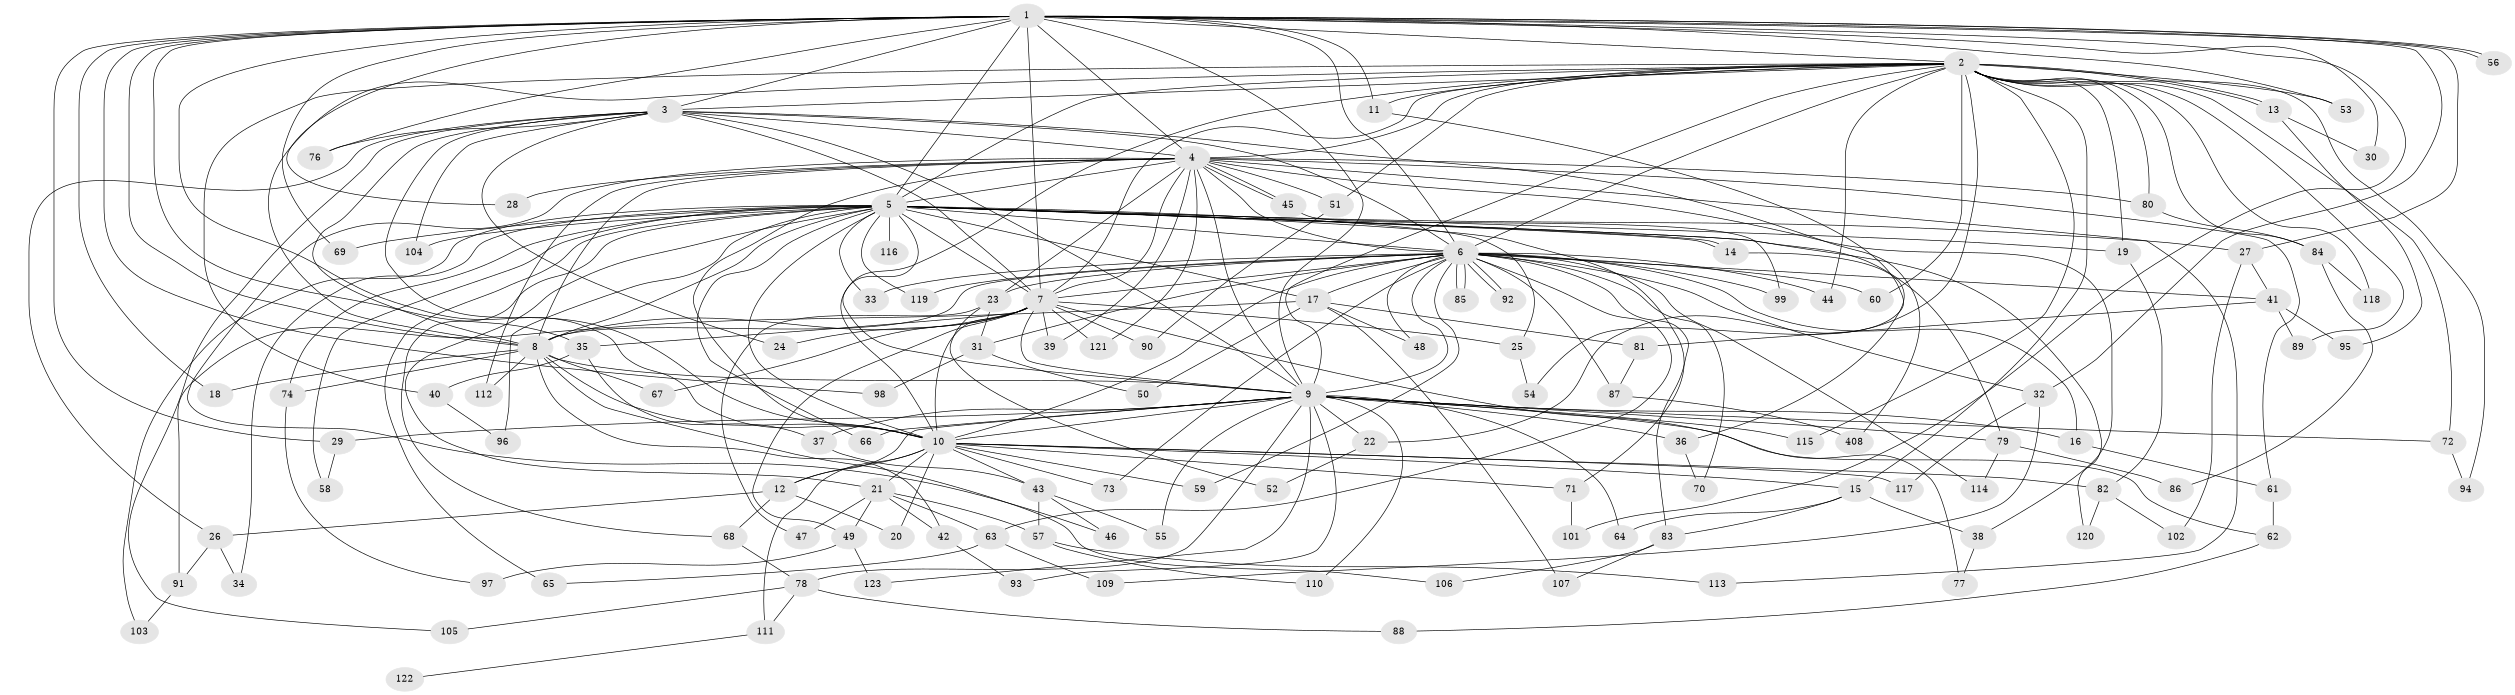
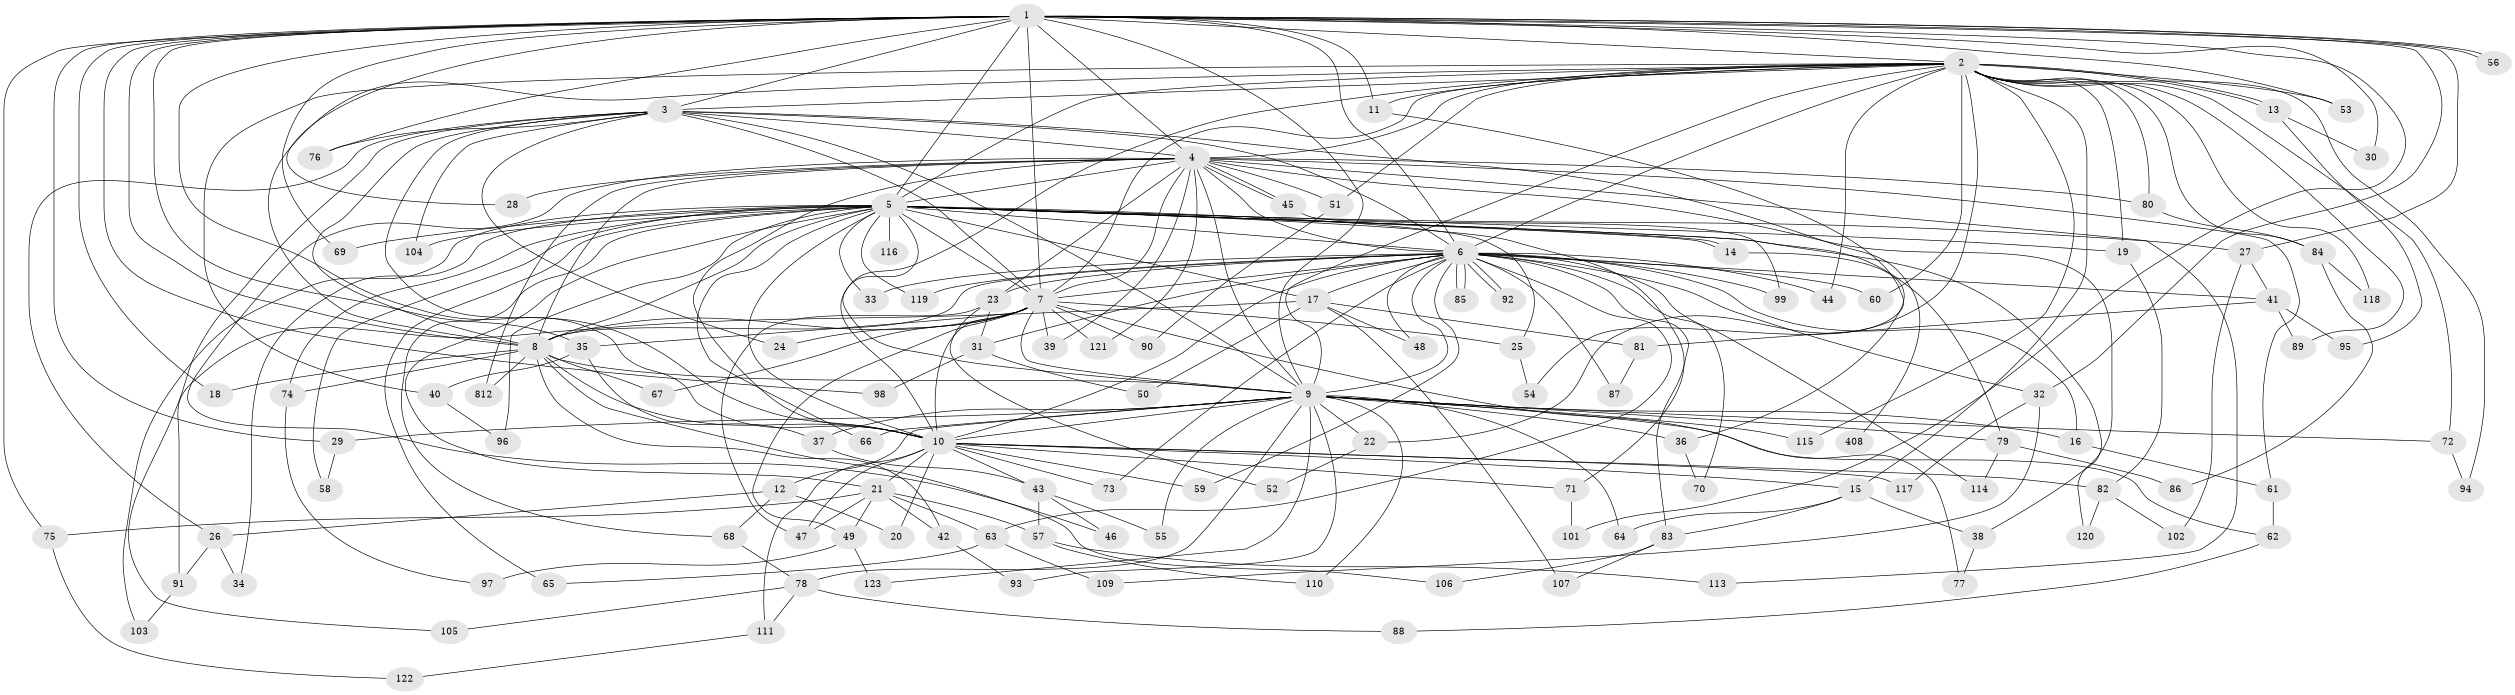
node "112": label "112" -> "812"
edge "87" -- "408": removed
edge "10" -- "12": now "10" -- "47"
node "75": added
